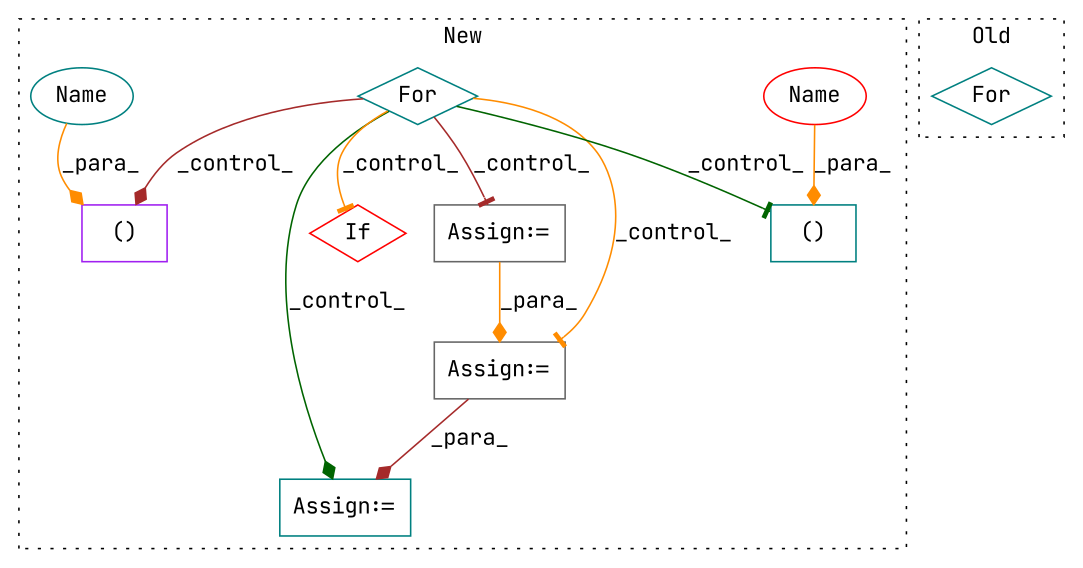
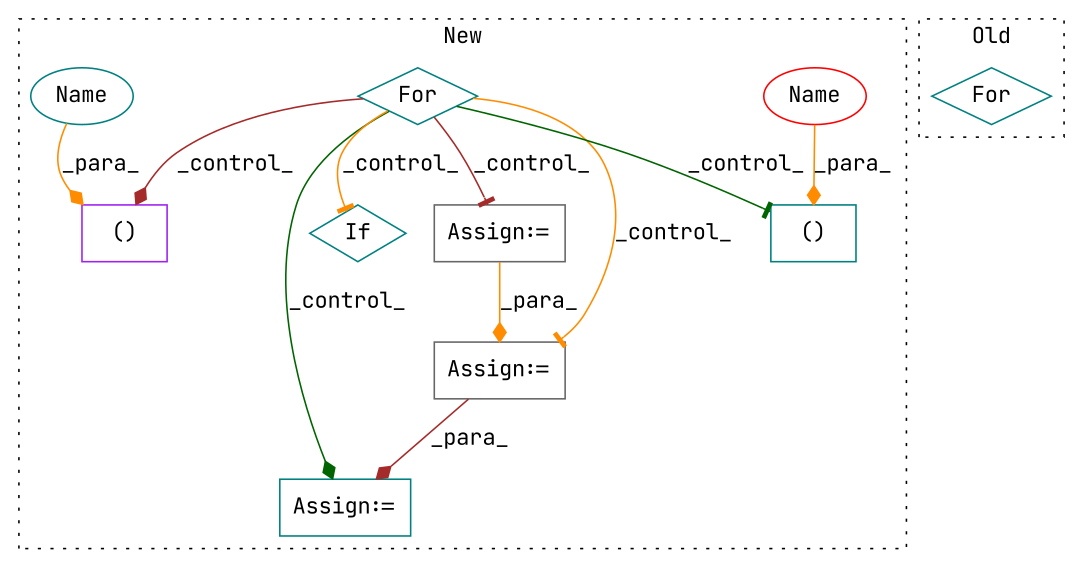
node "If": color red -> teal
